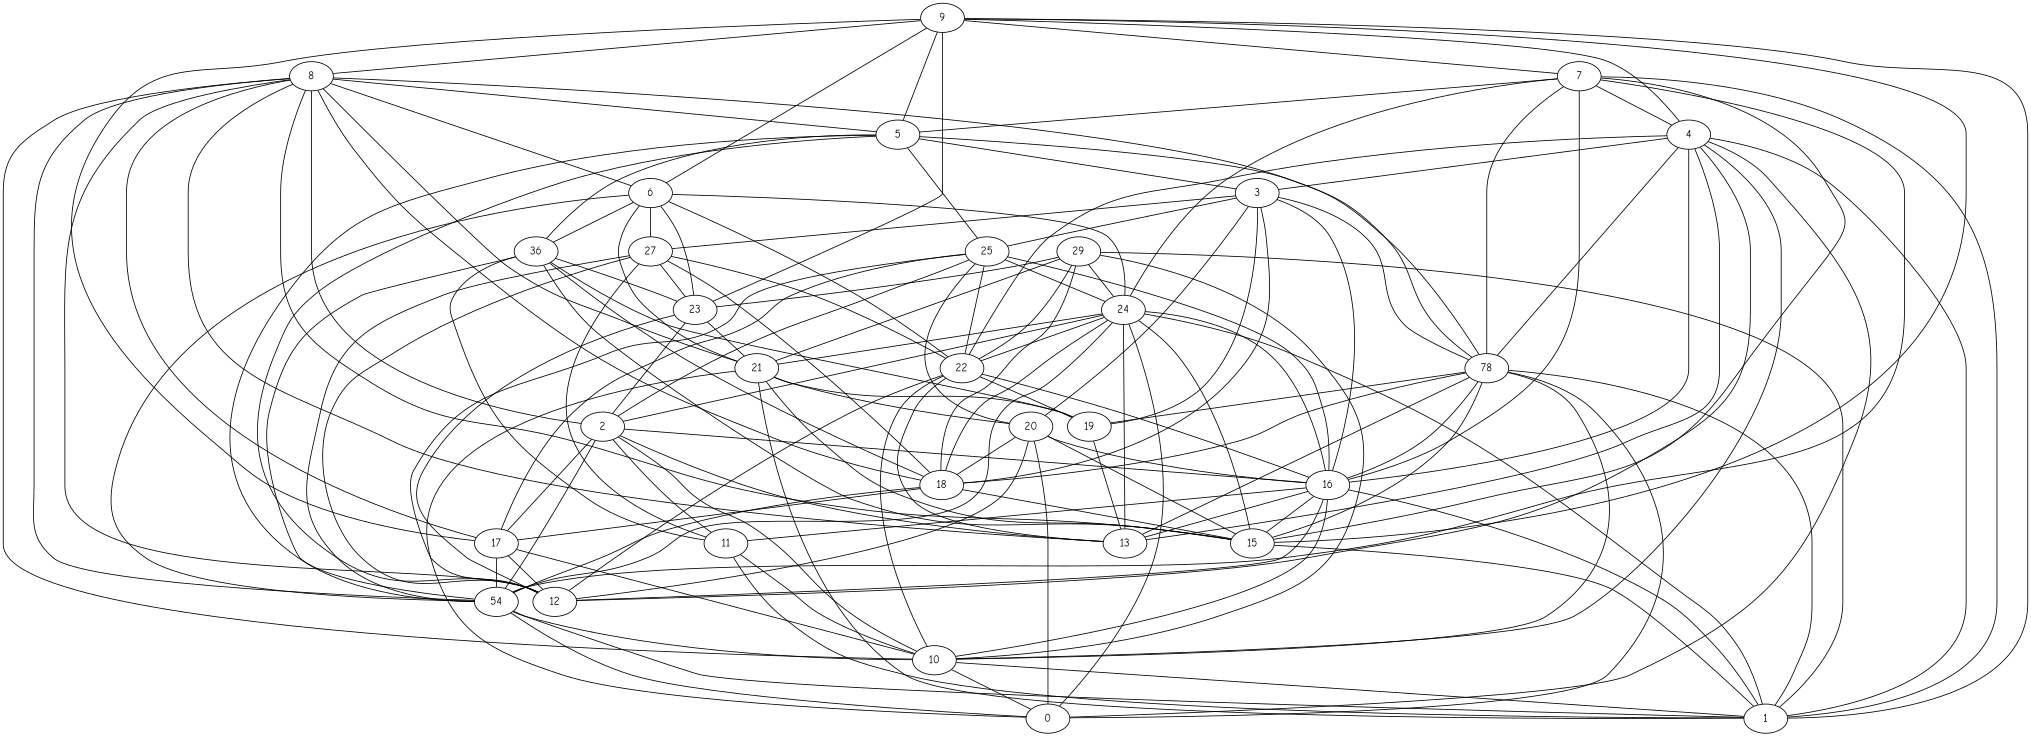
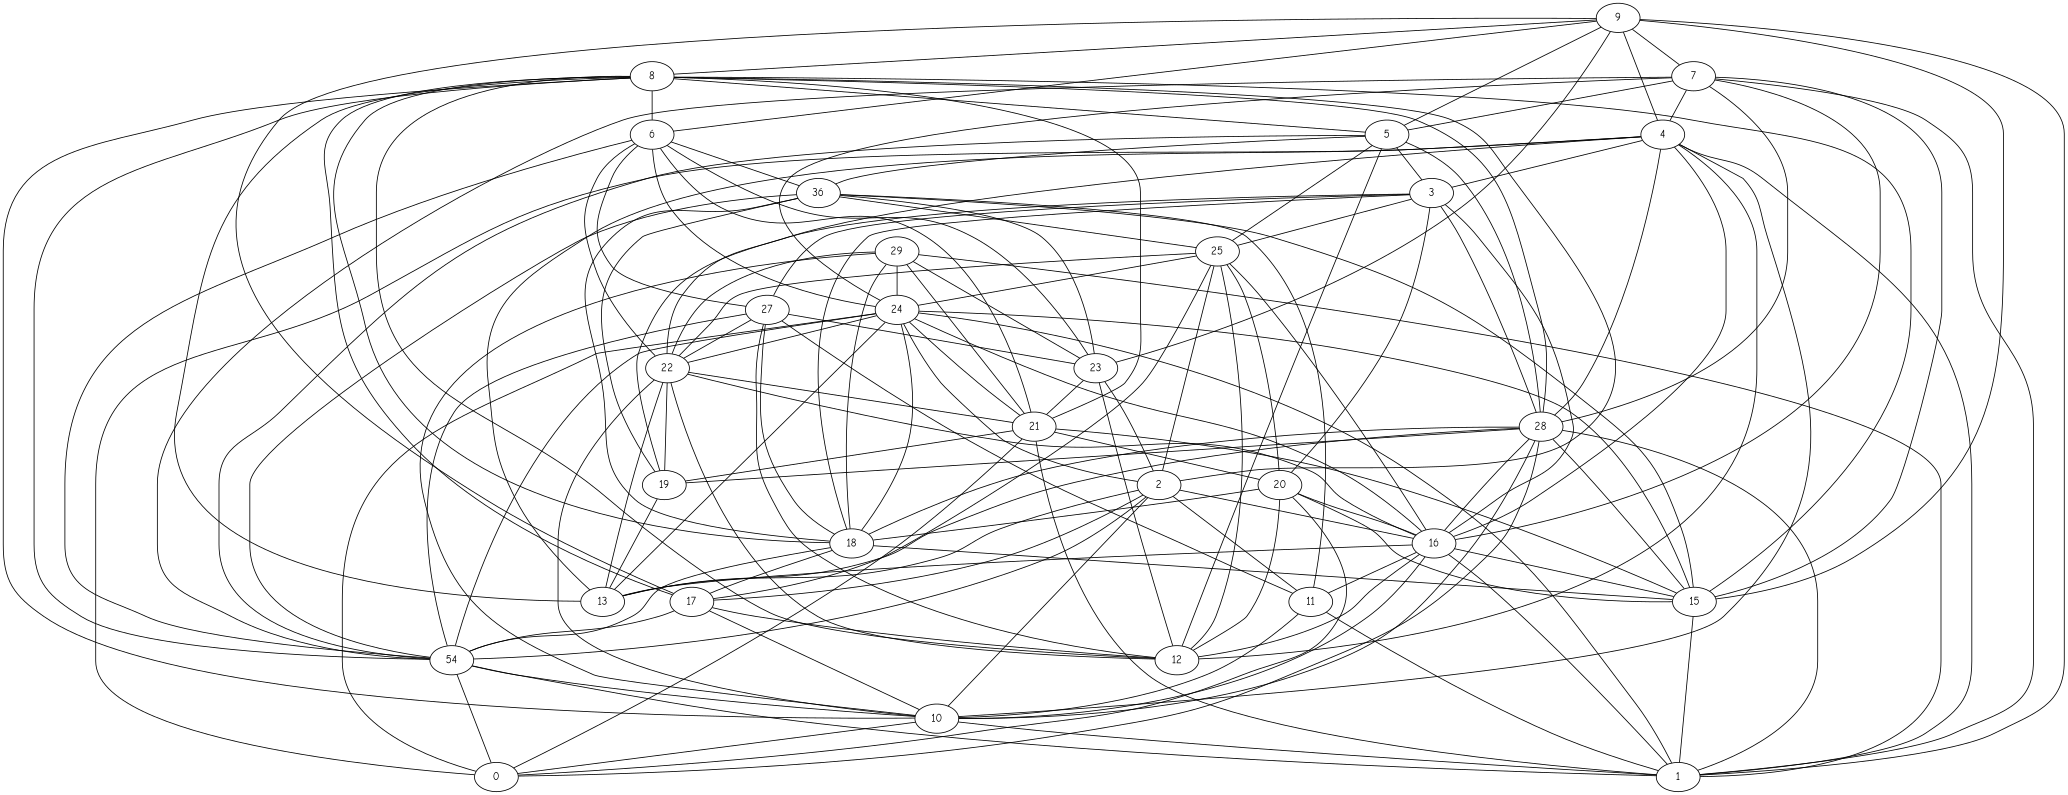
edge "36" -- "25": added
node "78": label "78" -> "28"
edge "22" -- "21": added
